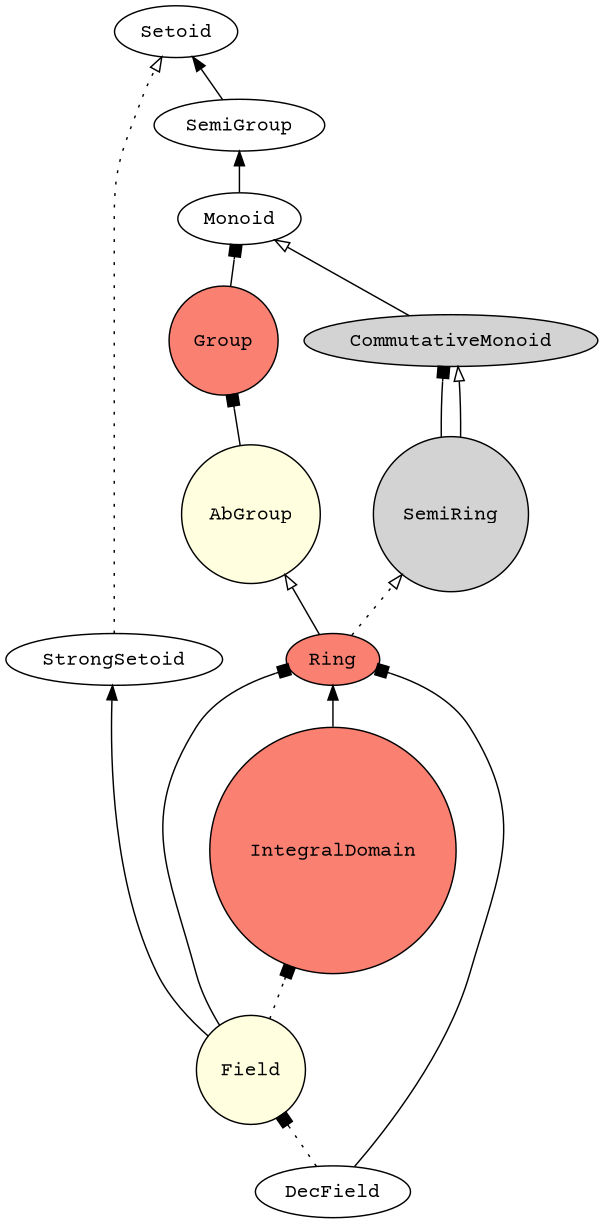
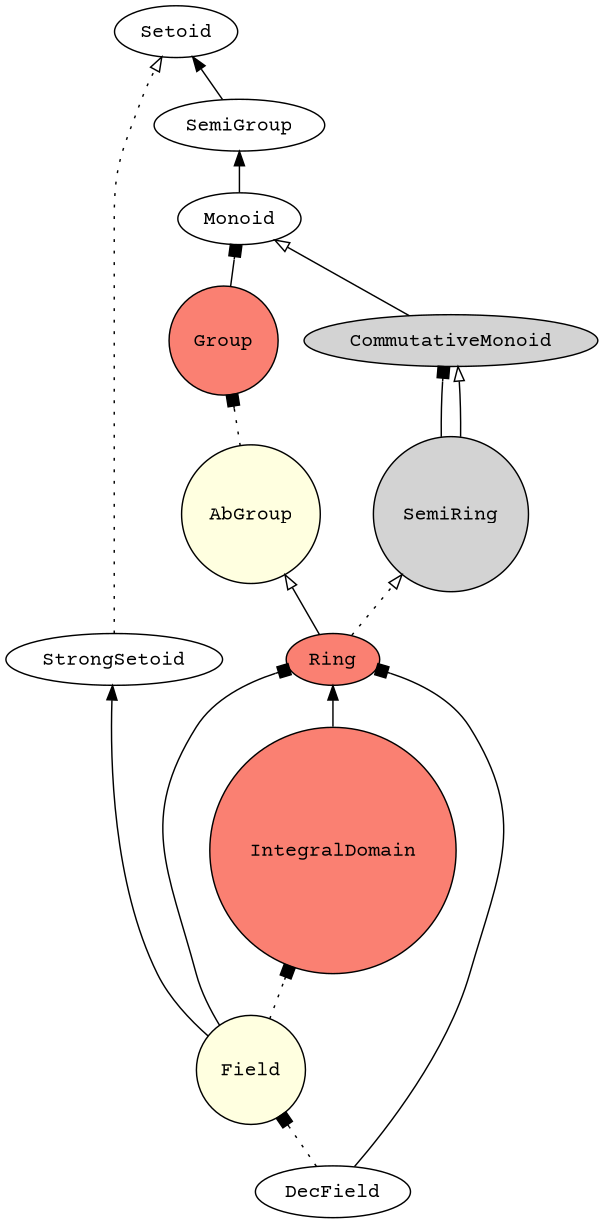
edge "AbGroup" -> "Group": style solid -> dotted
